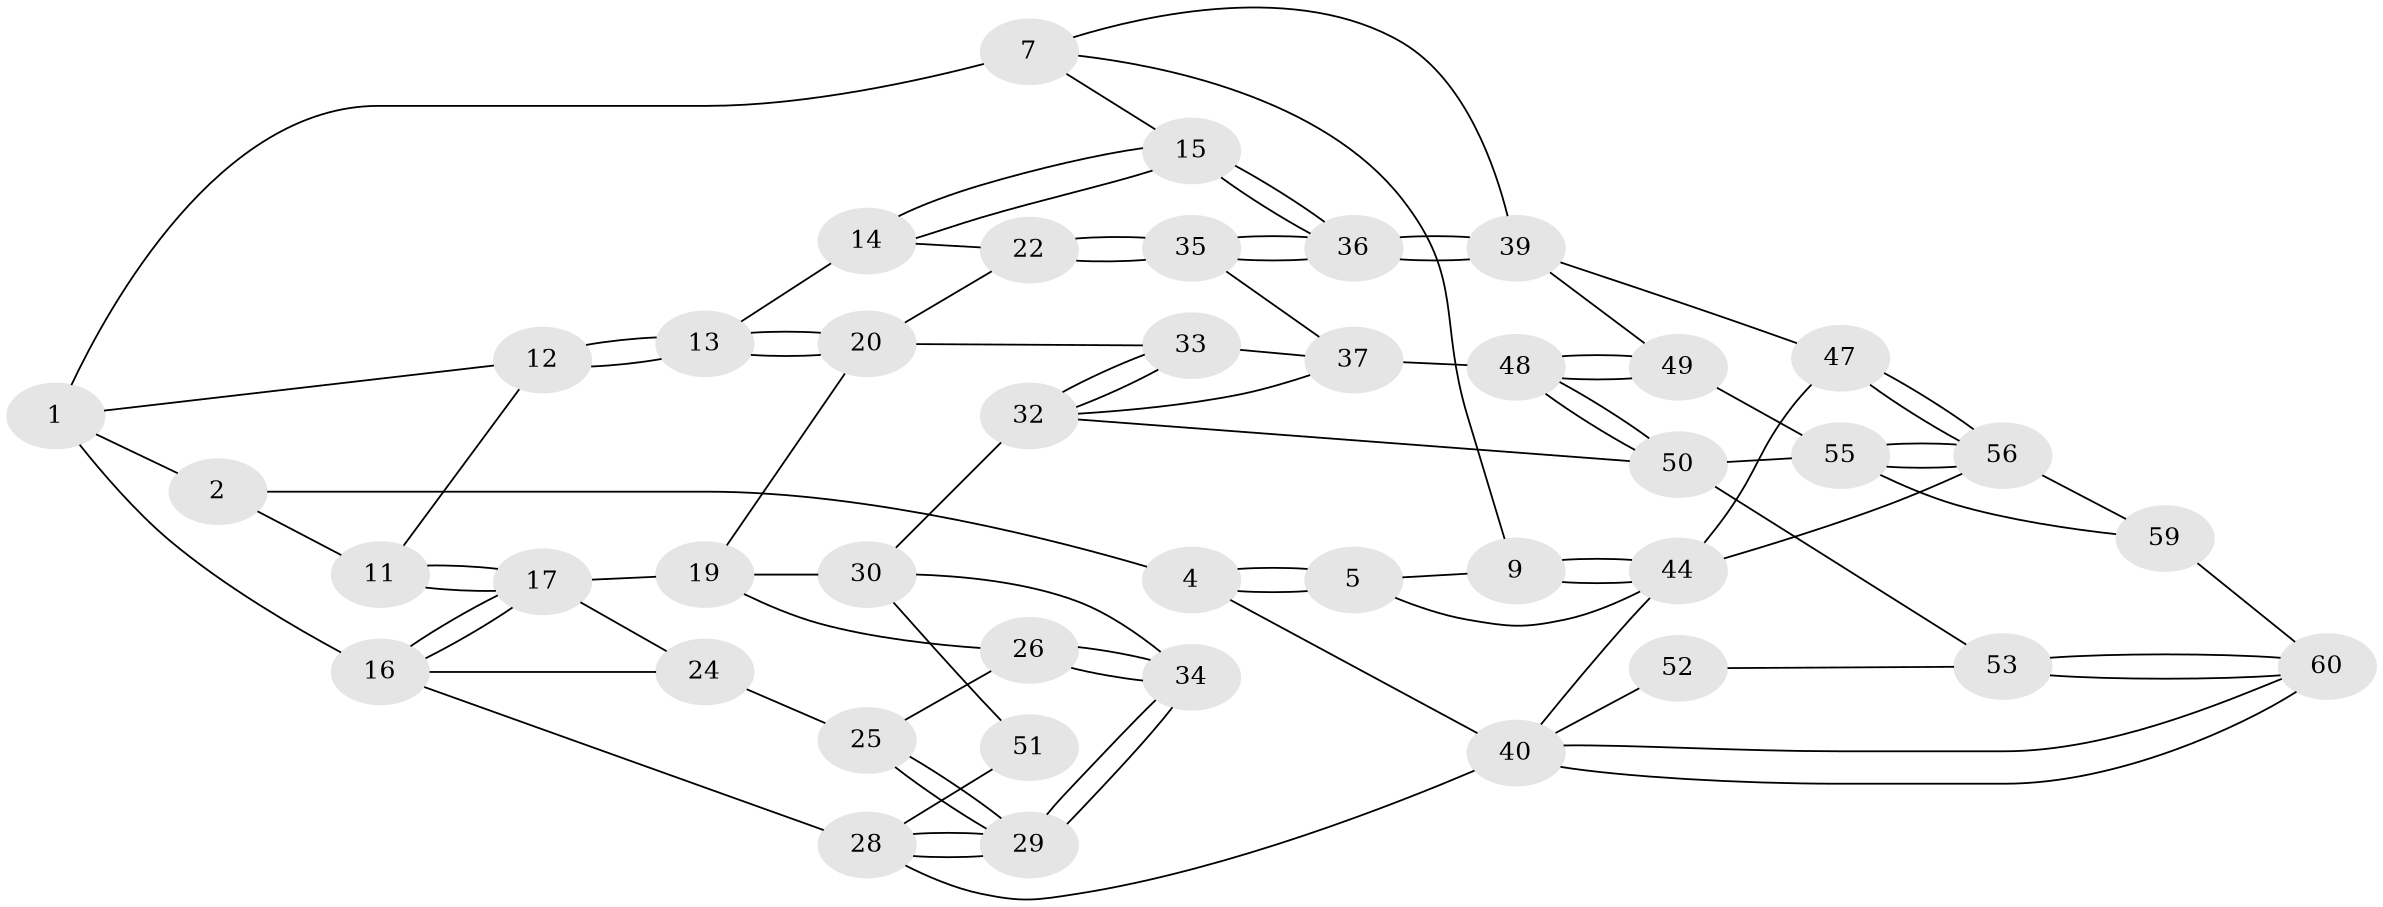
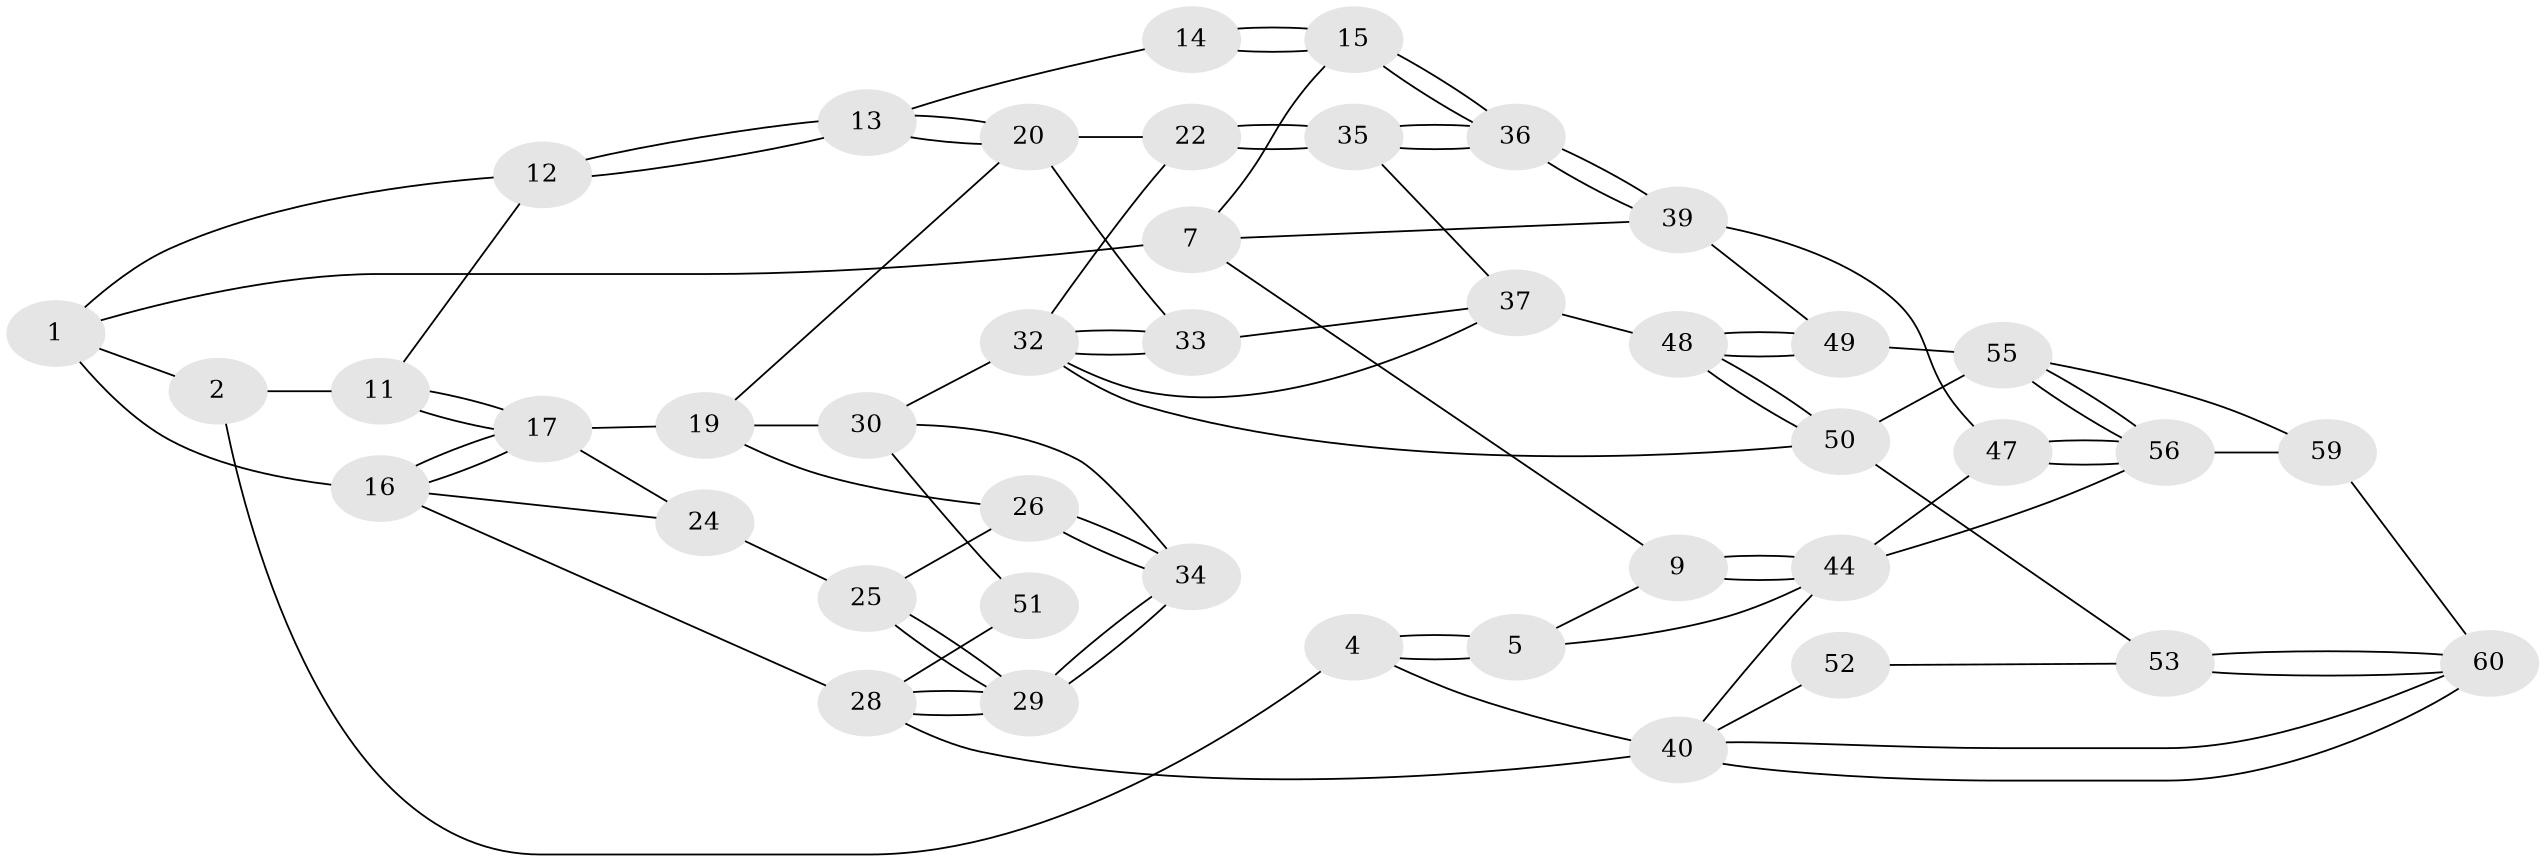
edge "14" -- "22": now "32" -- "22"
